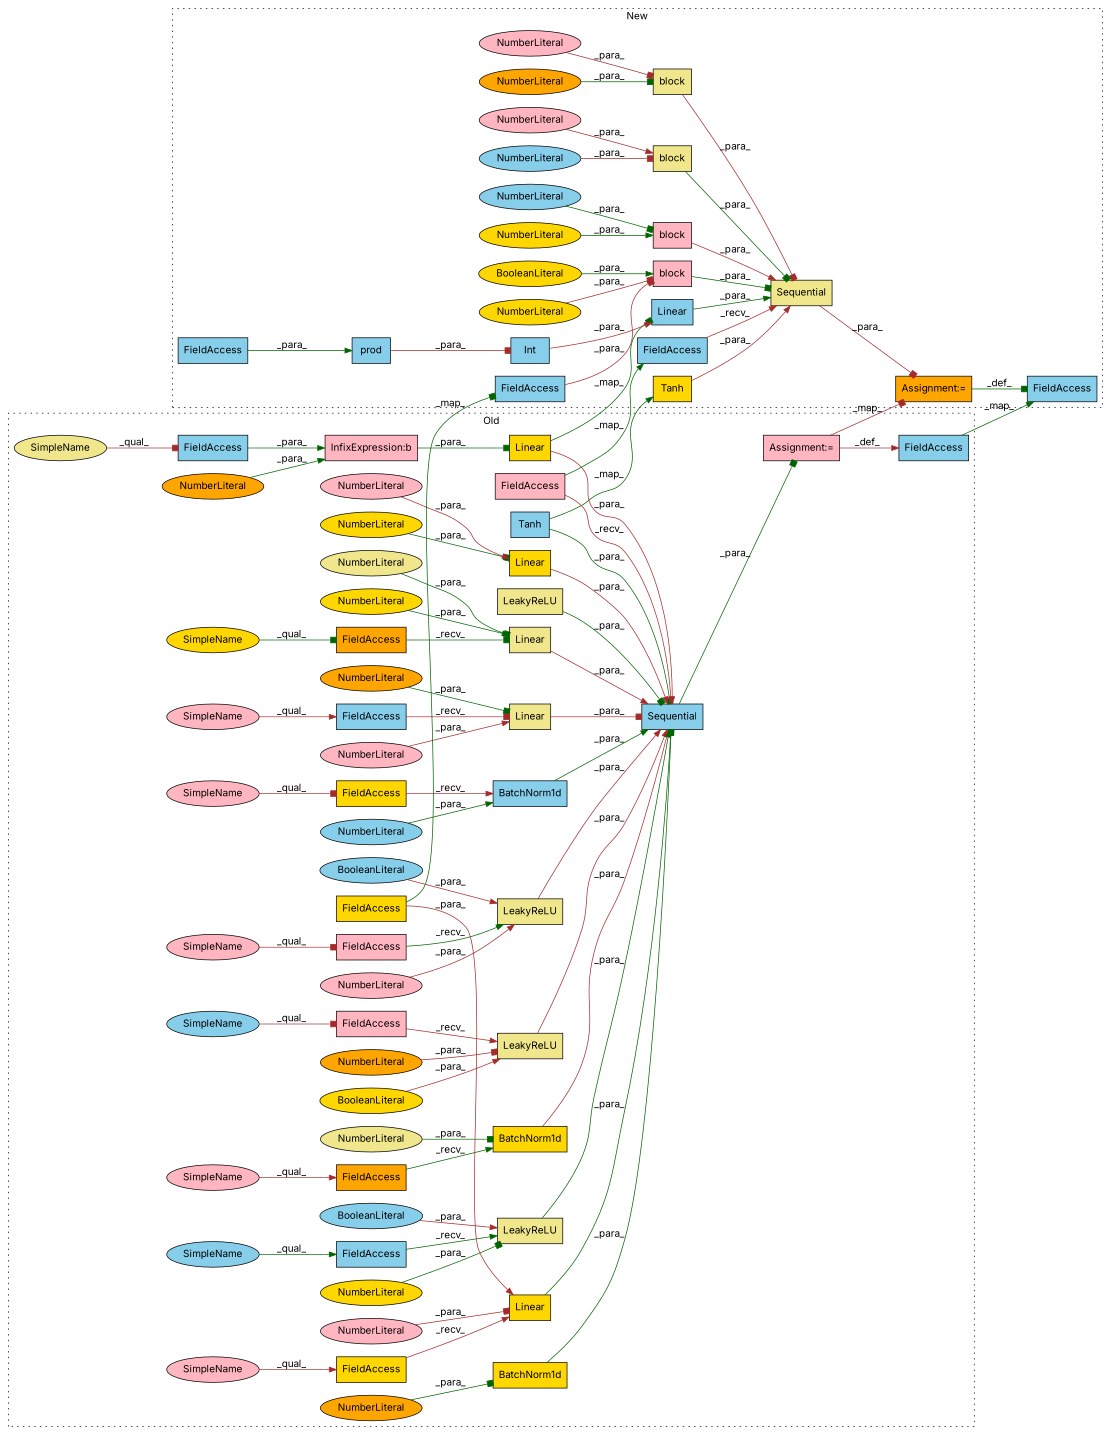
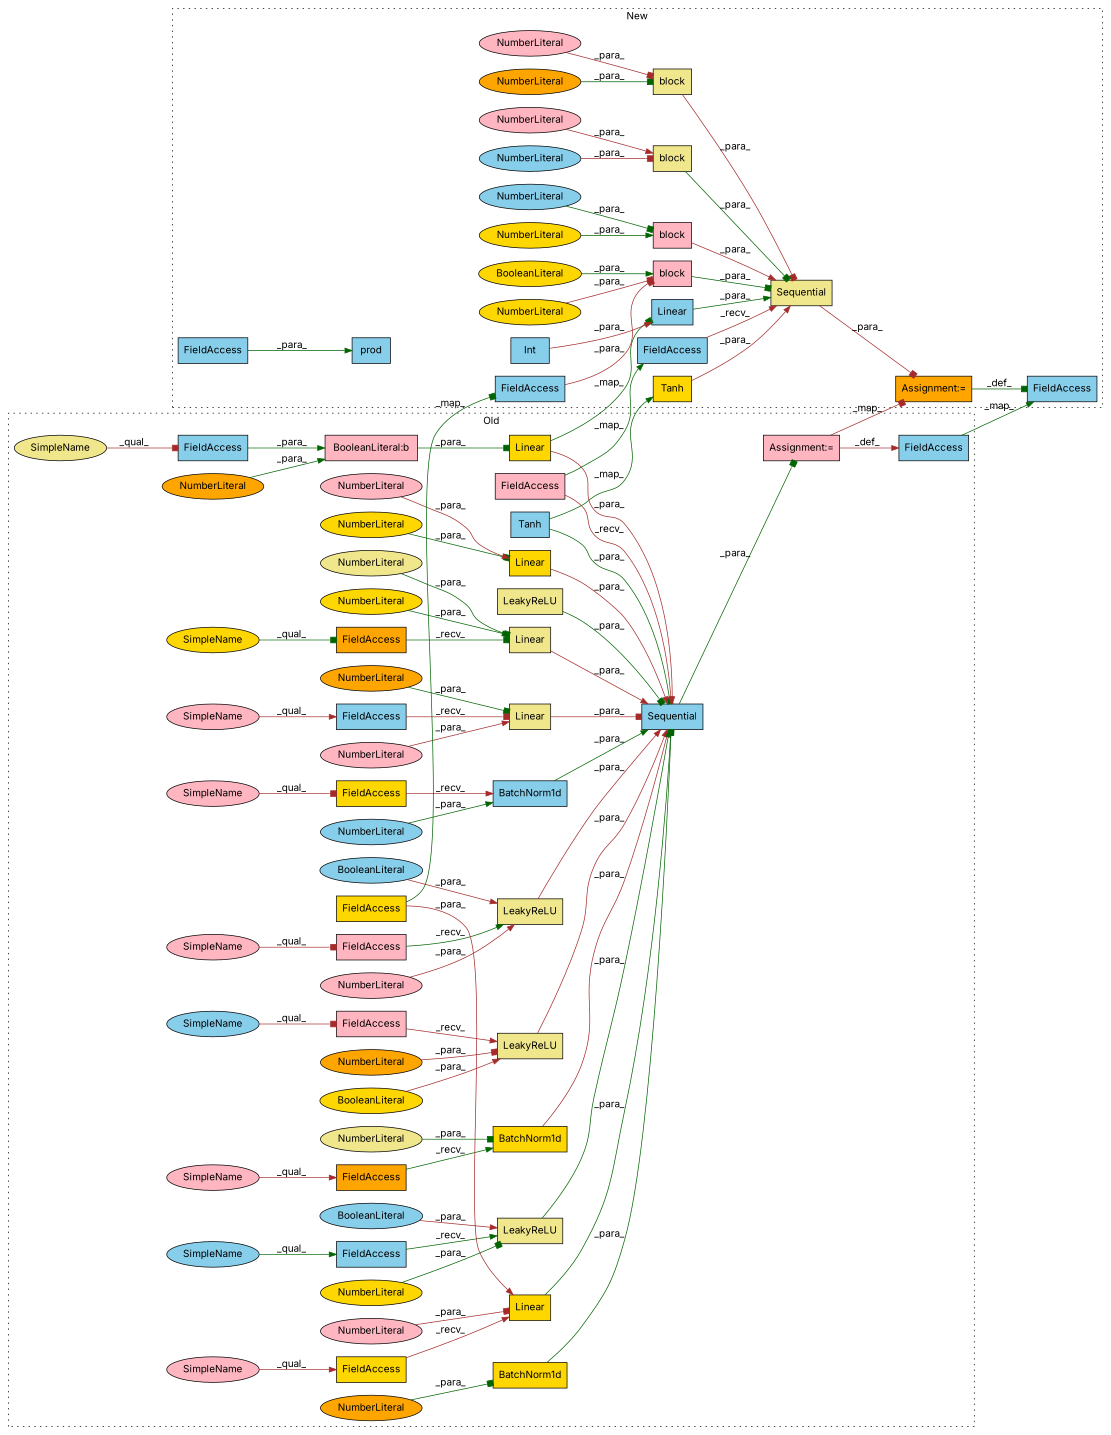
edge "prod" -> "Int": removed, label "_para_"
node "InfixExpression:b": label "InfixExpression:b" -> "BooleanLiteral:b"
